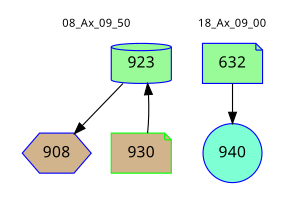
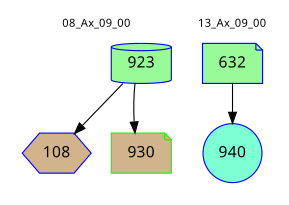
cluster "08_Ax_09_50": label "08_Ax_09_50" -> "08_Ax_09_00"
cluster "18_Ax_09_00": label "18_Ax_09_00" -> "13_Ax_09_00"
edge "930" -> "923": reversed
node "908": label "908" -> "108"
